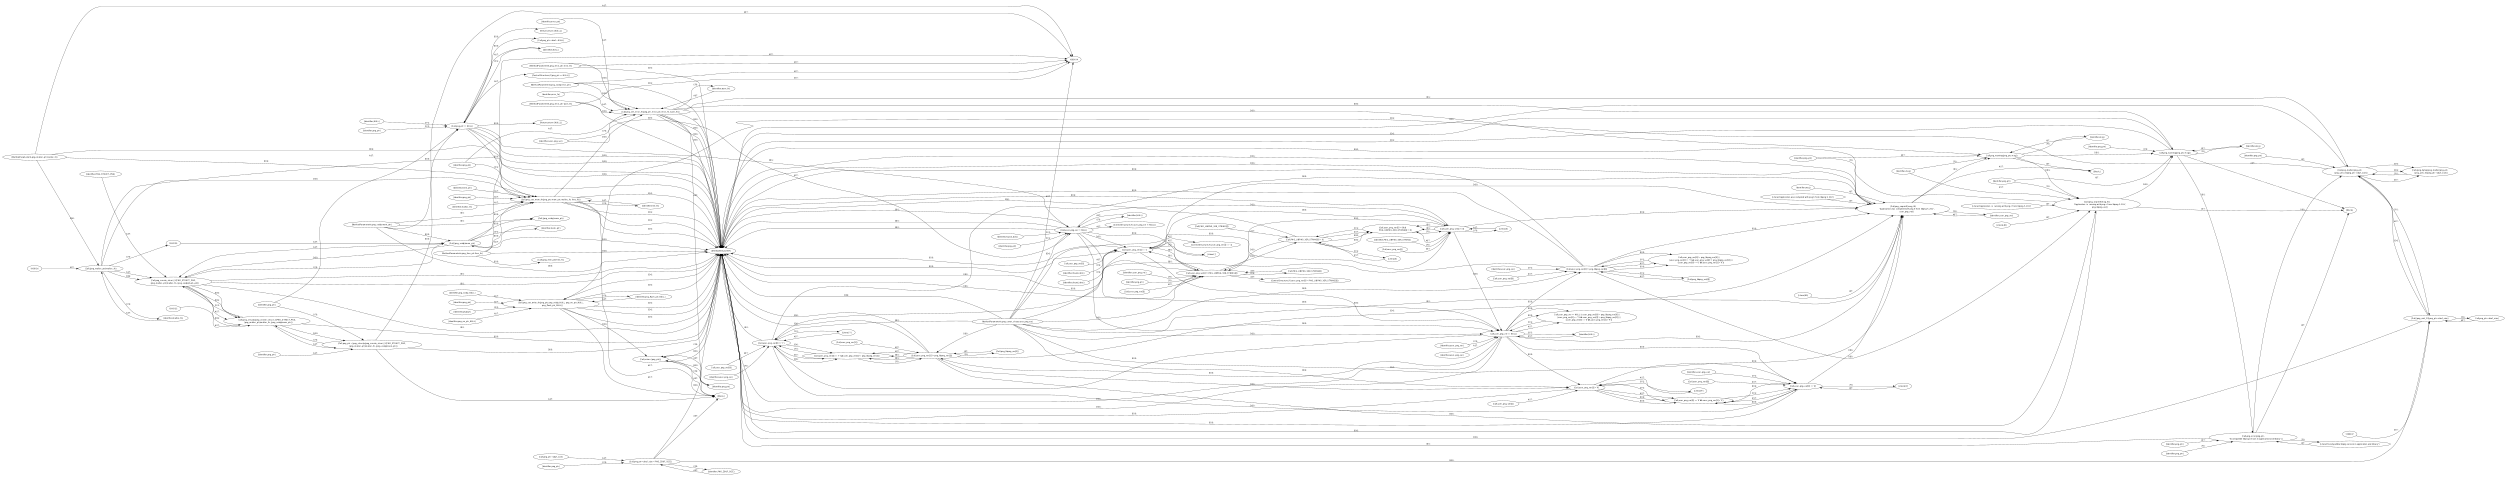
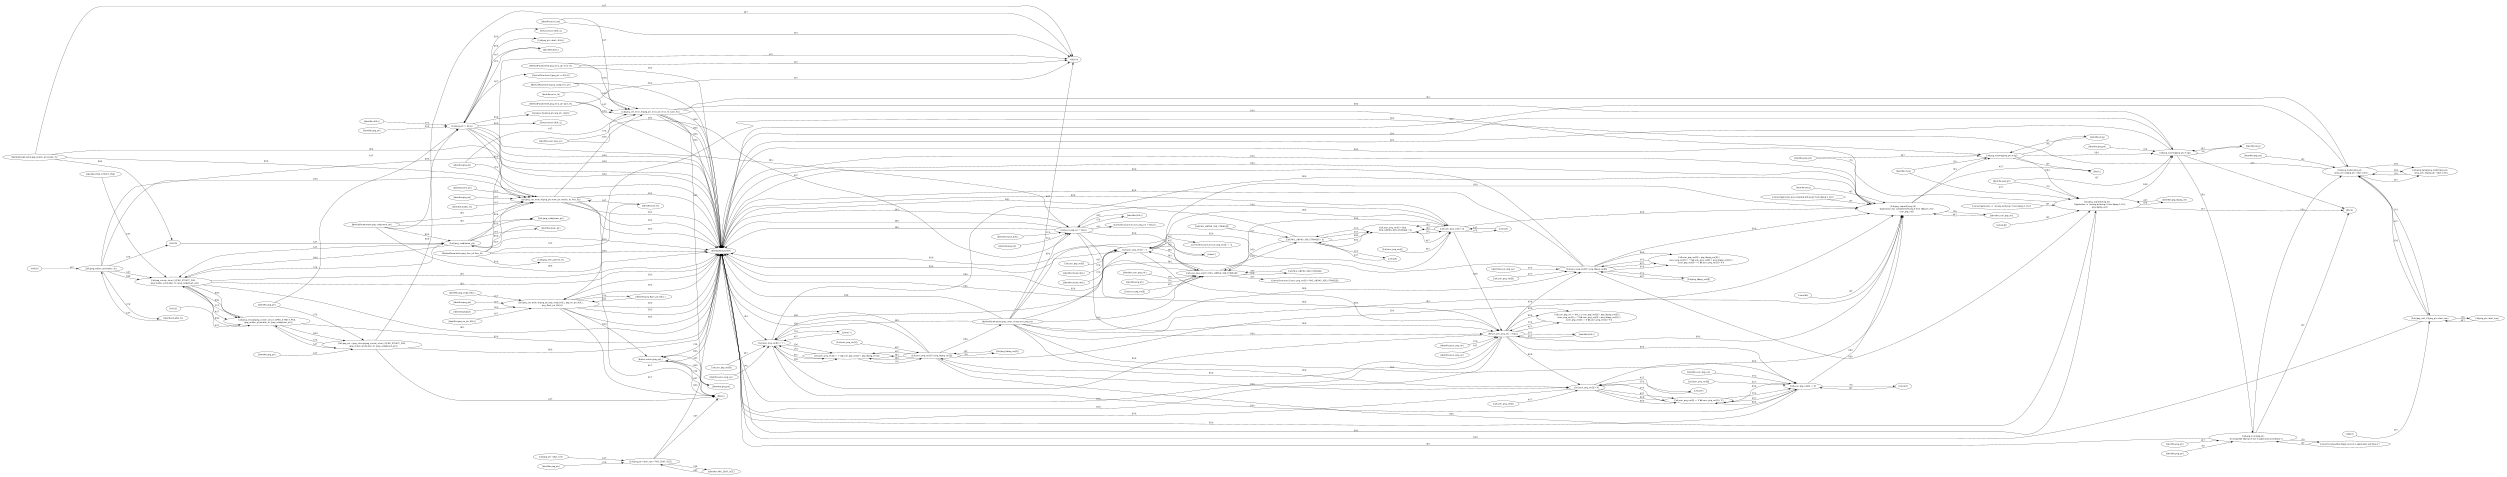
edge "(MethodParameterIn,png_voidp error_ptr)" -> "1000104": now "(Identifier,error_ptr)" -> "1000104"
node "(Identifier,warn_fn)": removed
node "(Call,png_free(png_ptr, png_ptr->zbuf))": added
node "(Identifier,png_libpng_ver)": added
edge "(Call,png_set_mem_fn(png_ptr, mem_ptr, malloc_fn, free_fn))" -> "(Identifier,free_fn)": now "(MethodParameterIn,png_free_ptr free_fn)" -> "(Identifier,free_fn)"
edge "(MethodParameterIn,png_malloc_ptr malloc_fn)" -> "(Call,(png_malloc_ptr)malloc_fn)": now "(MethodParameterIn,png_malloc_ptr malloc_fn)" -> "1000129"
edge "(Call,user_png_ver != NULL)" -> "(Call,user_png_ver[i] == '.')": removed, label "DDG:"
node "(Identifier,PNG_LIBPNG_VER_STRING)": removed
edge "(Call,user_png_ver[0] == '1')" -> "(MethodReturn,RET)": reversed
node "(Call,user_png_ver == NULL)": label "(Call,user_png_ver == NULL)" -> "(Return,user_png_ver == NULL)"
edge "(MethodParameterIn,png_const_charp user_png_ver)" -> "(Call,user_png_ver[2] != png_libpng_ver[2])": reversed
node "(Call,return (png_ptr);)": label "(Call,return (png_ptr);)" -> "(Return,return (png_ptr);)"
edge "(Call,png_ptr->zbuf_size = PNG_ZBUF_SIZE)" -> "(Call,(png_uint_32)png_ptr->zbuf_size)": removed, label "DDG:"
